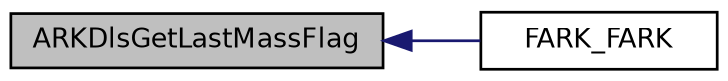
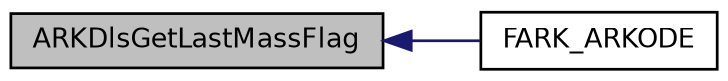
node "FARK_FARK": label "FARK_FARK" -> "FARK_ARKODE"
